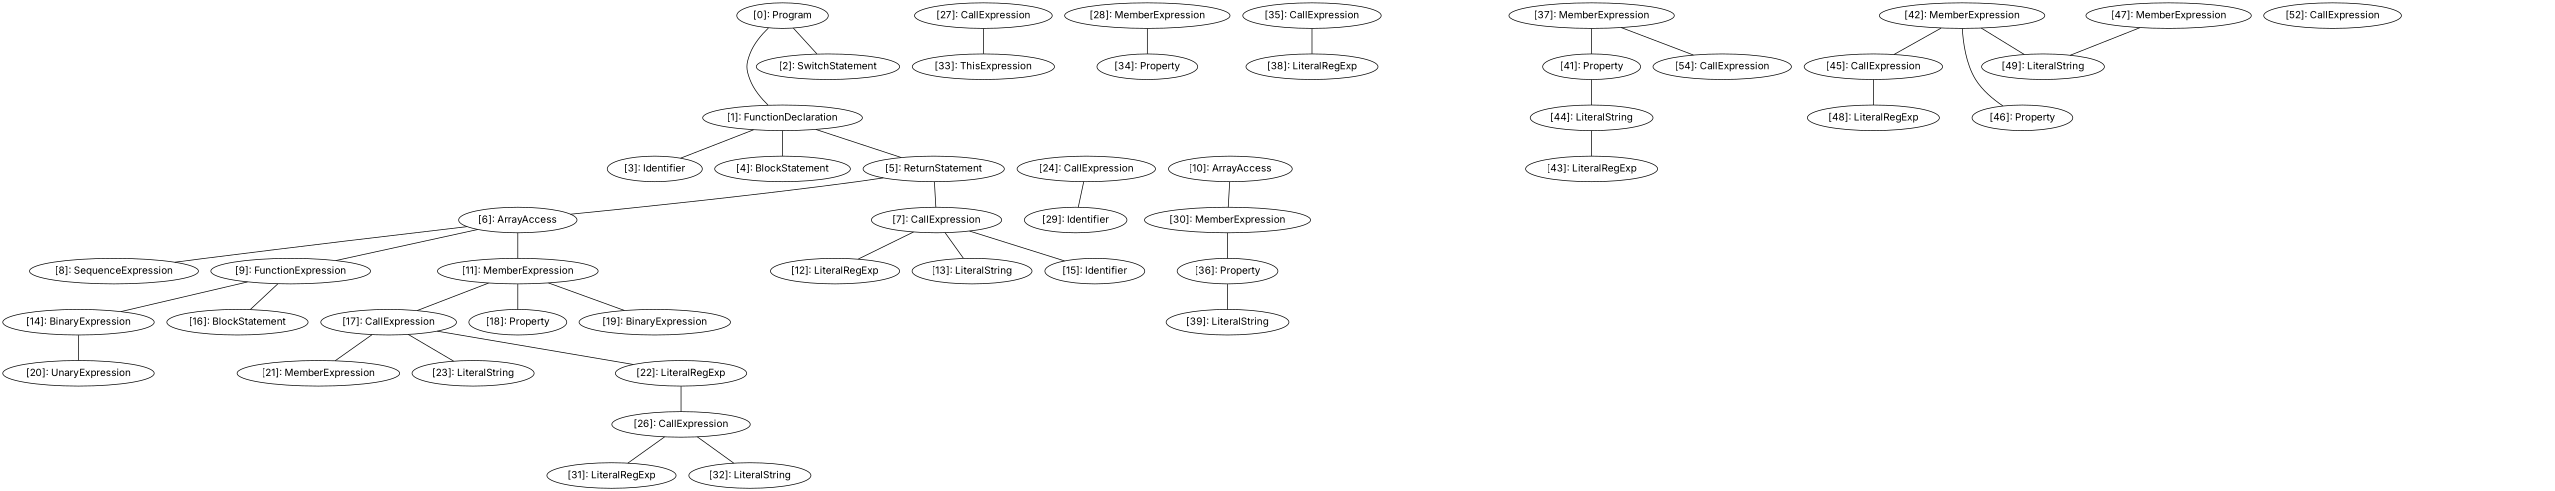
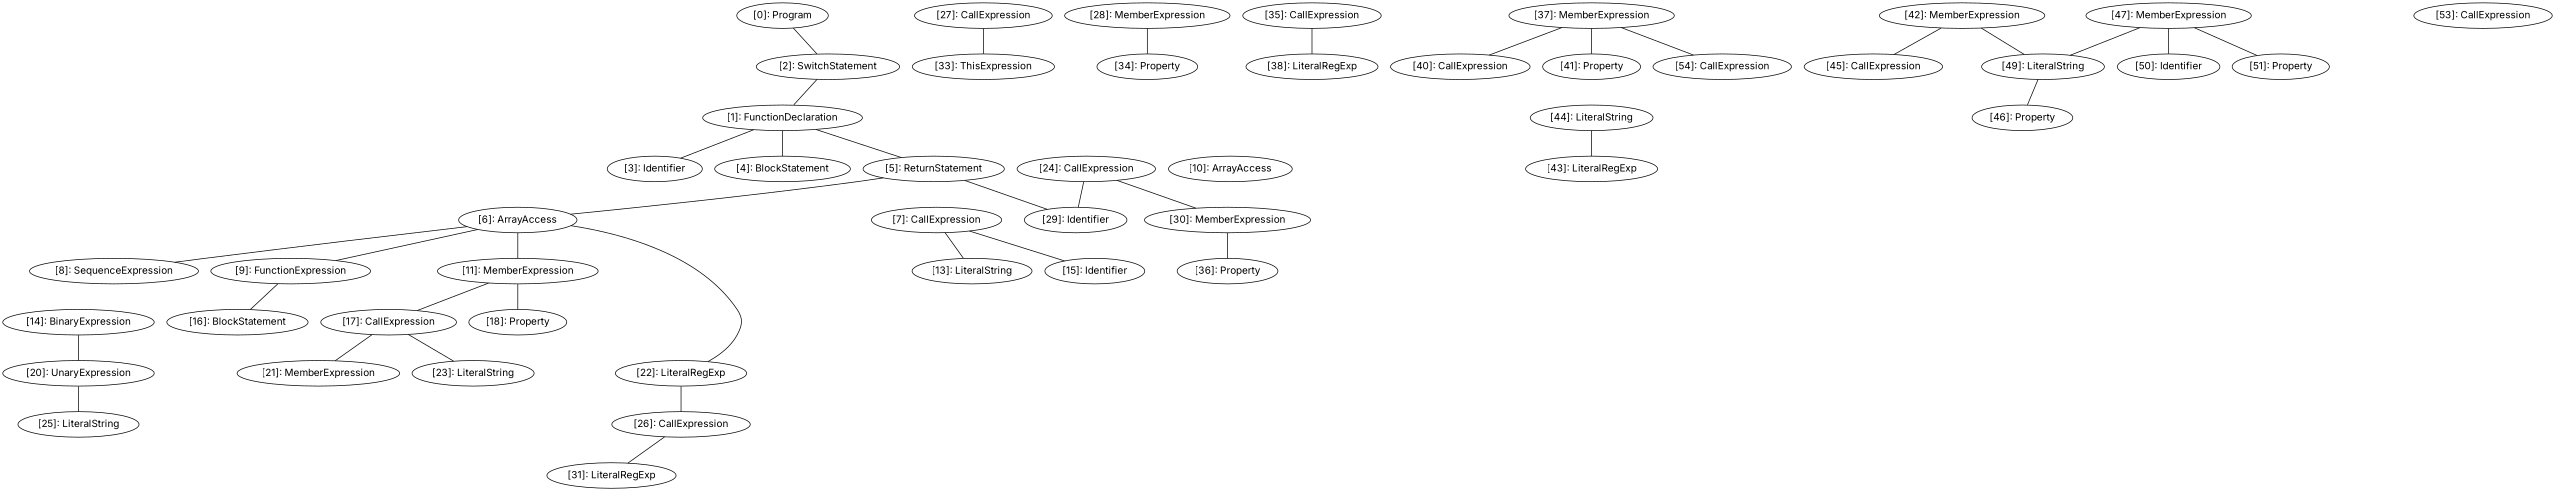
node "[52]: CallExpression": removed
node "[53]: CallExpression": added
edge "[0]: Program" -- "[1]: FunctionDeclaration": now "[2]: SwitchStatement" -- "[1]: FunctionDeclaration"
node "[40]: CallExpression": added
node "[50]: Identifier": added
node "[51]: Property": added
edge "[42]: MemberExpression" -- "[46]: Property": now "[49]: LiteralString" -- "[46]: Property"
edge "[41]: Property" -- "[44]: LiteralString": removed
node "[48]: LiteralRegExp": removed
edge "[5]: ReturnStatement" -- "[7]: CallExpression": now "[5]: ReturnStatement" -- "[29]: Identifier"
edge "[10]: ArrayAccess" -- "[30]: MemberExpression": now "[24]: CallExpression" -- "[30]: MemberExpression"
node "[12]: LiteralRegExp": removed
edge "[9]: FunctionExpression" -- "[14]: BinaryExpression": removed
node "[19]: BinaryExpression": removed
node "[39]: LiteralString": removed
edge "[17]: CallExpression" -- "[22]: LiteralRegExp": now "[6]: ArrayAccess" -- "[22]: LiteralRegExp"
node "[25]: LiteralString": added
node "[32]: LiteralString": removed
